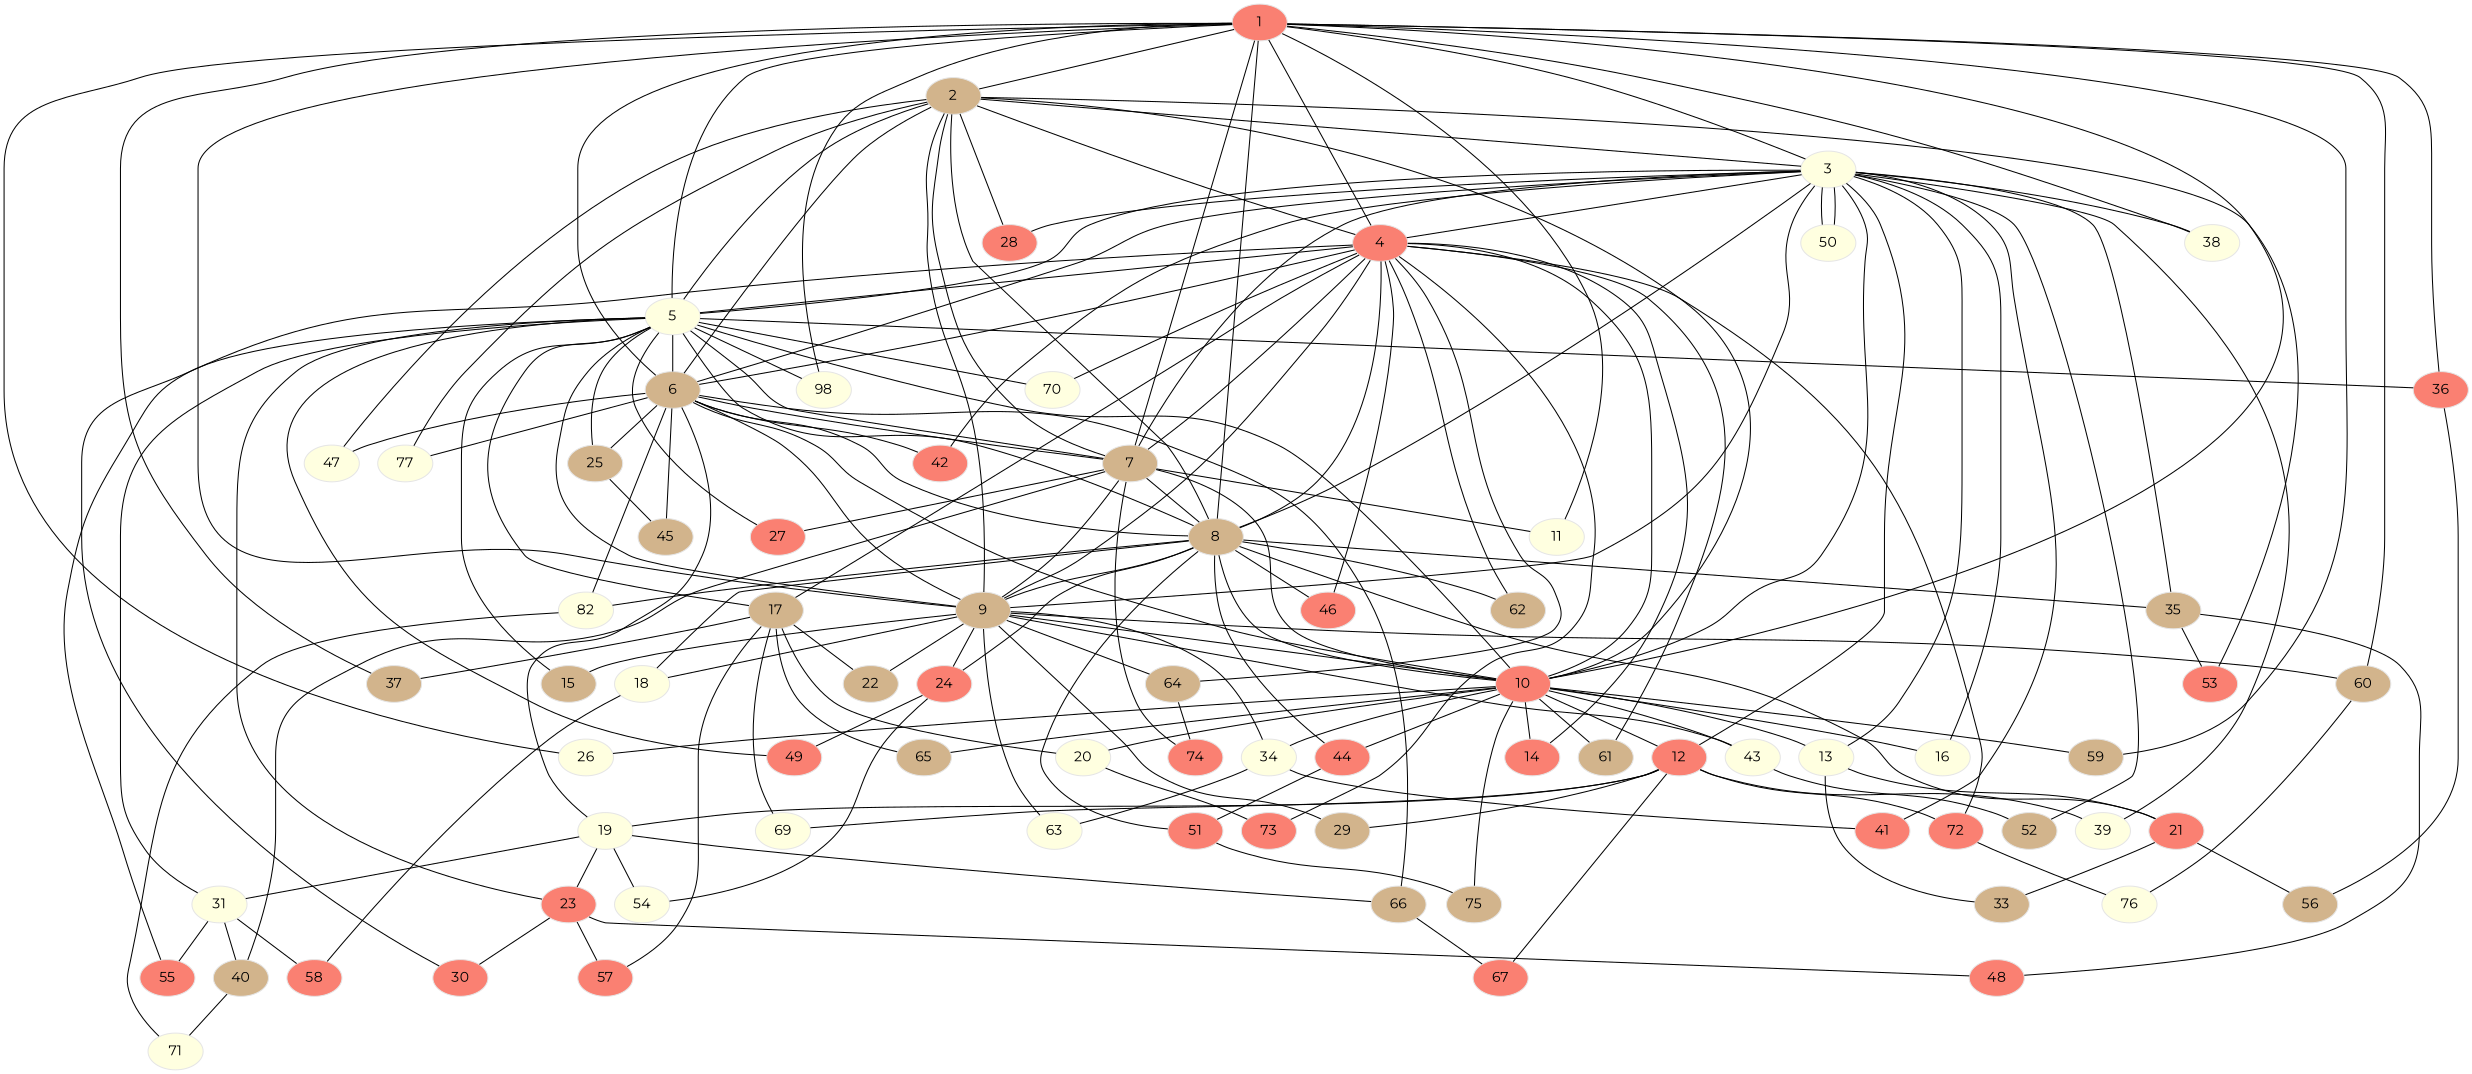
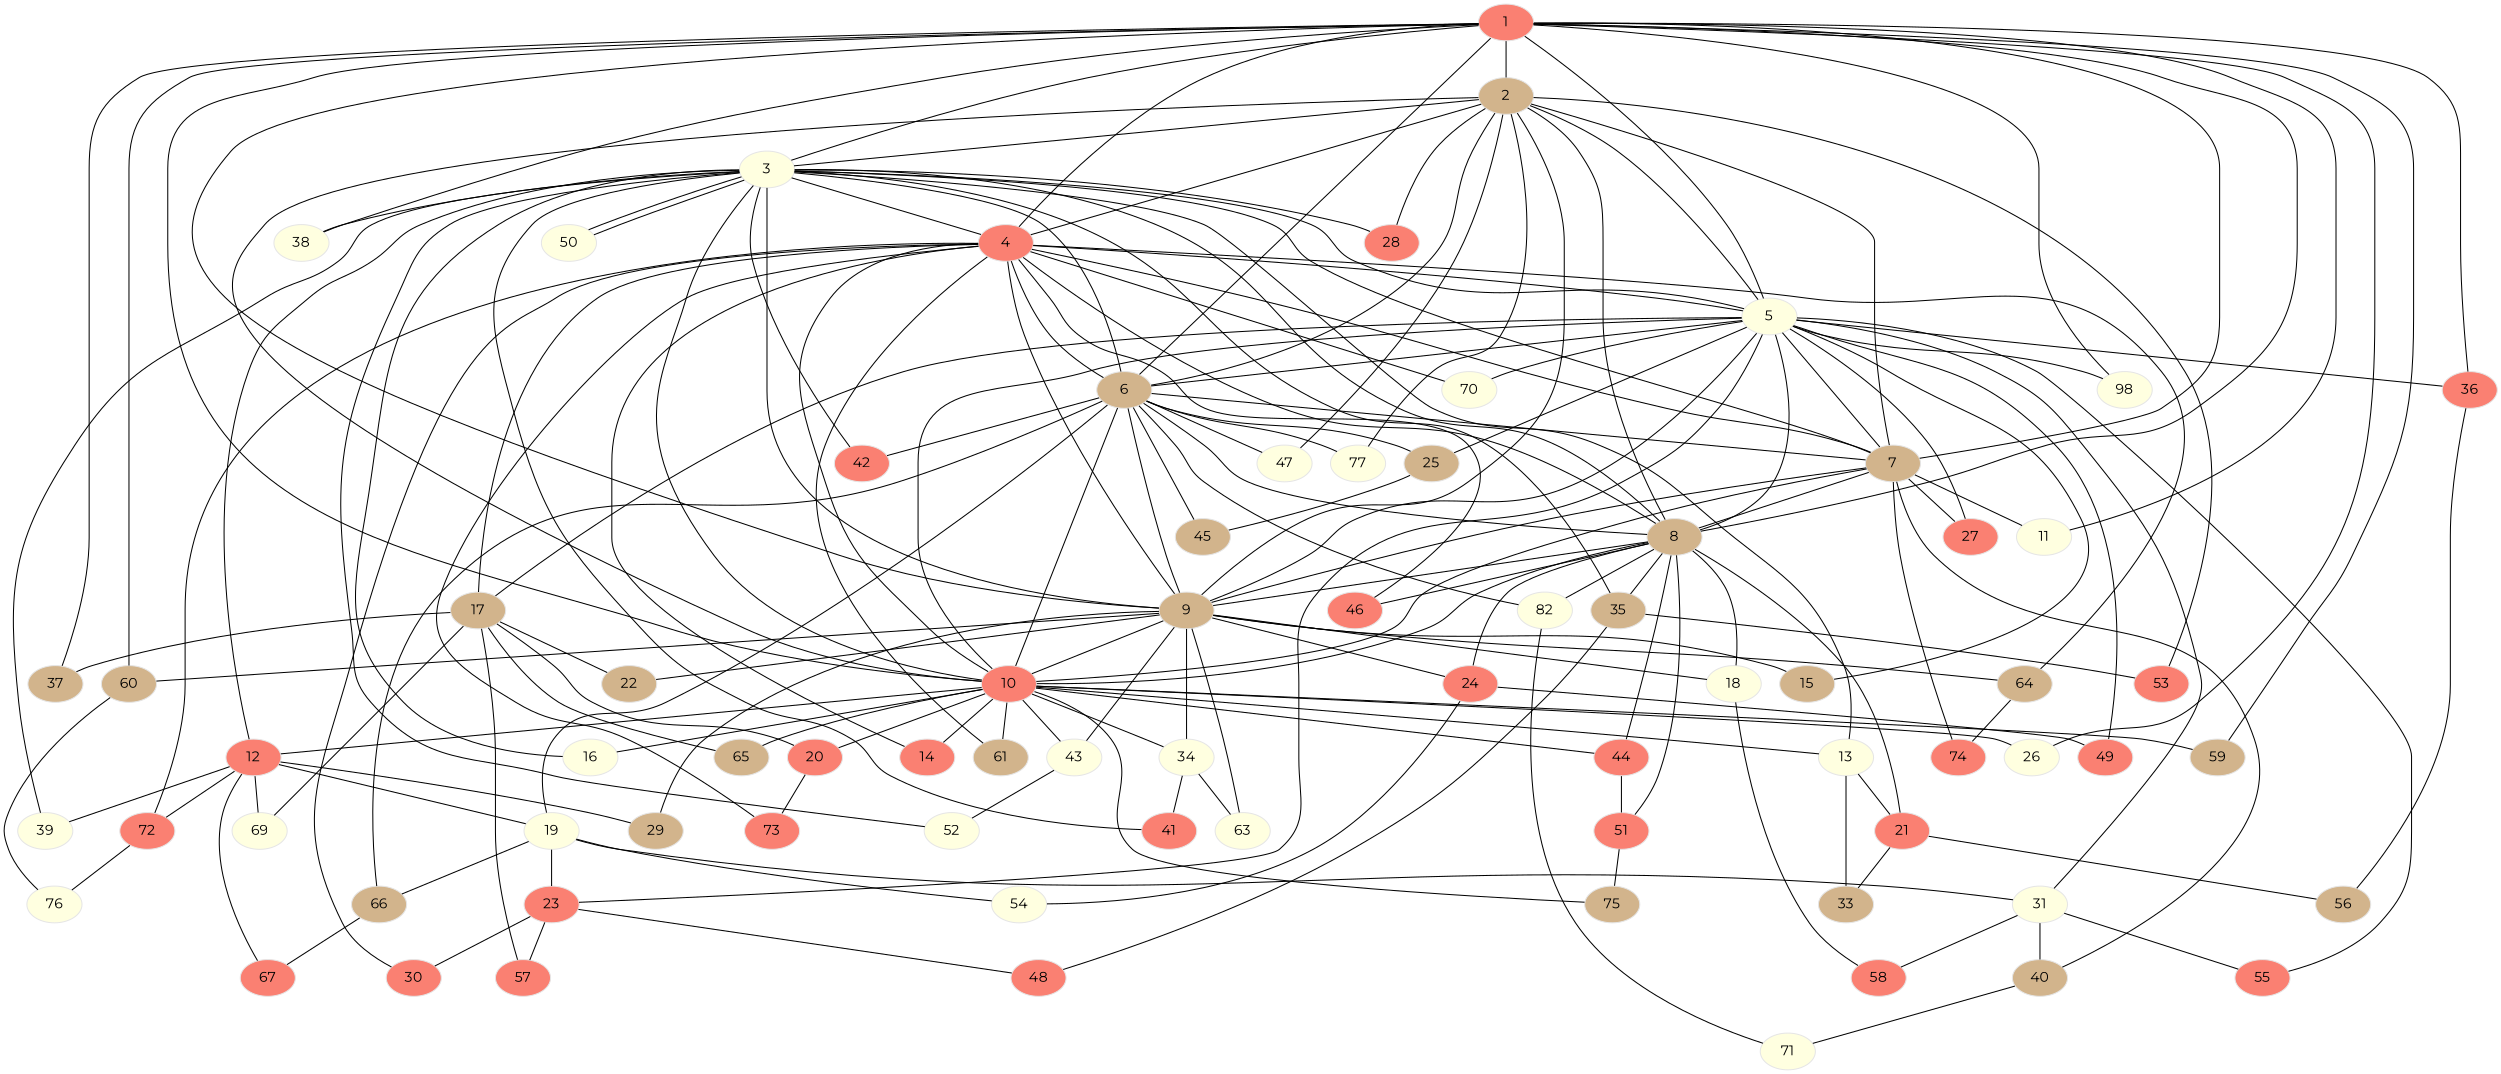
node "62": removed
node "20": fillcolor lightyellow -> salmon
node "52": fillcolor tan -> lightyellow
